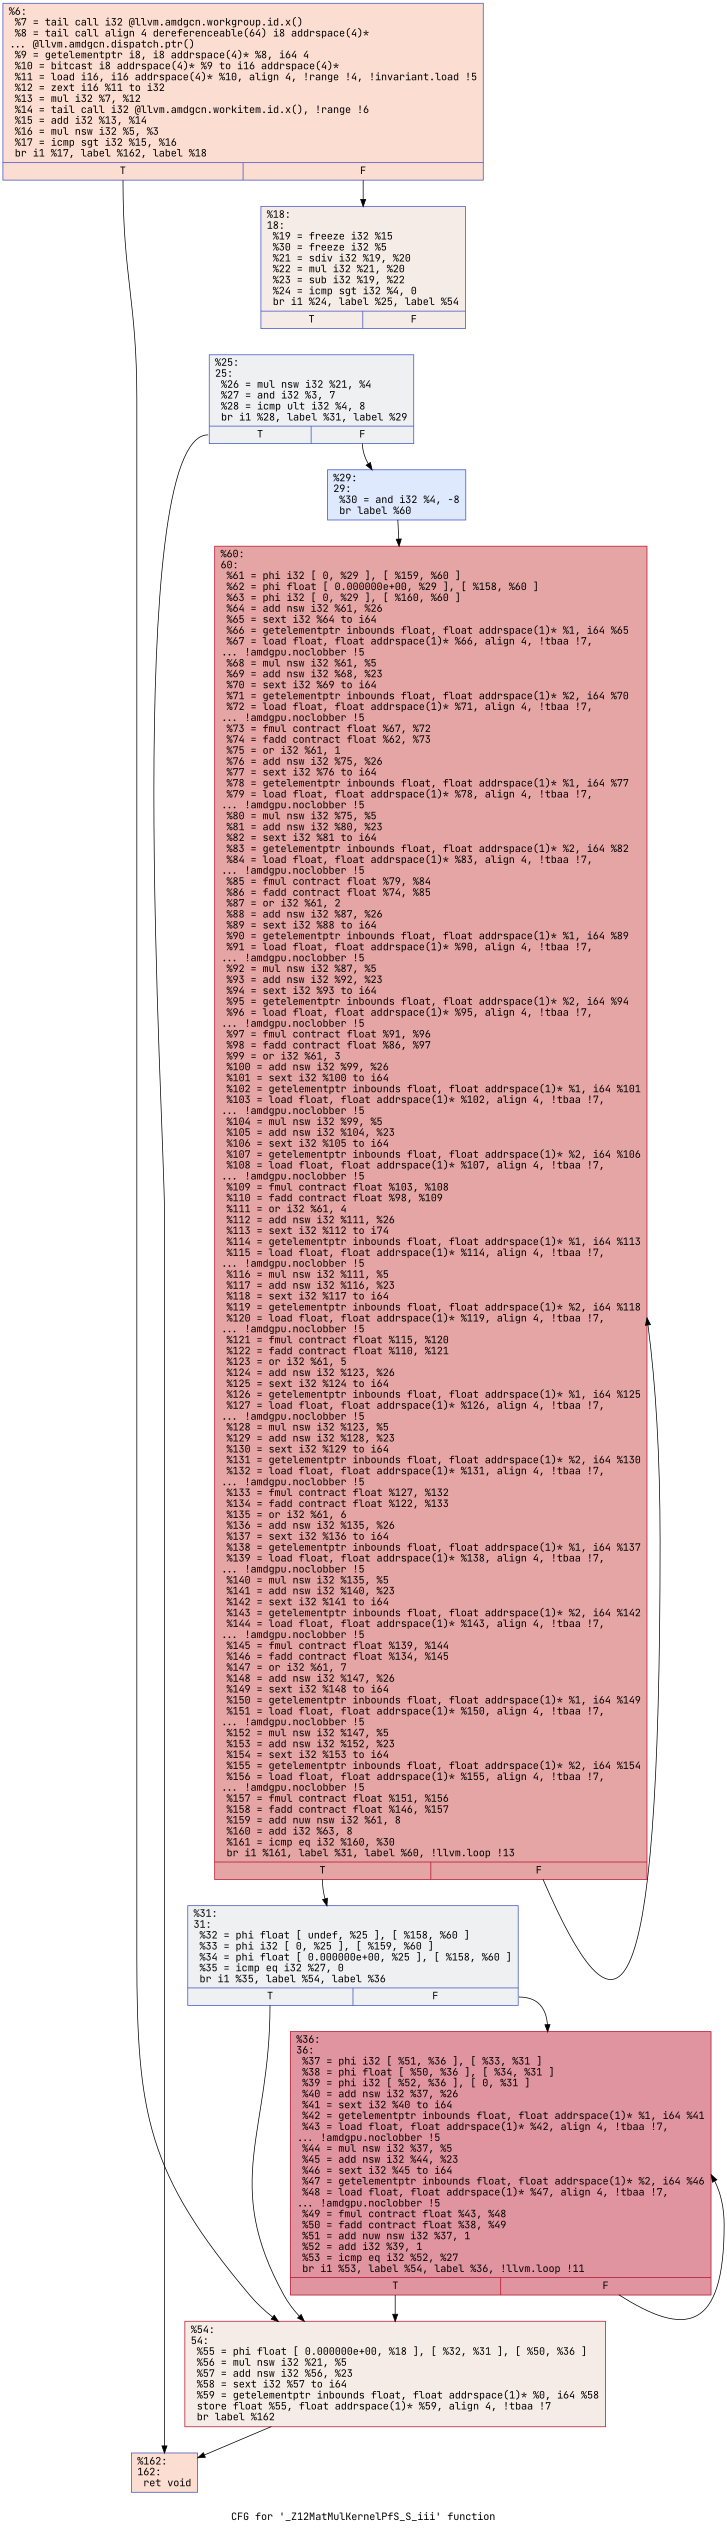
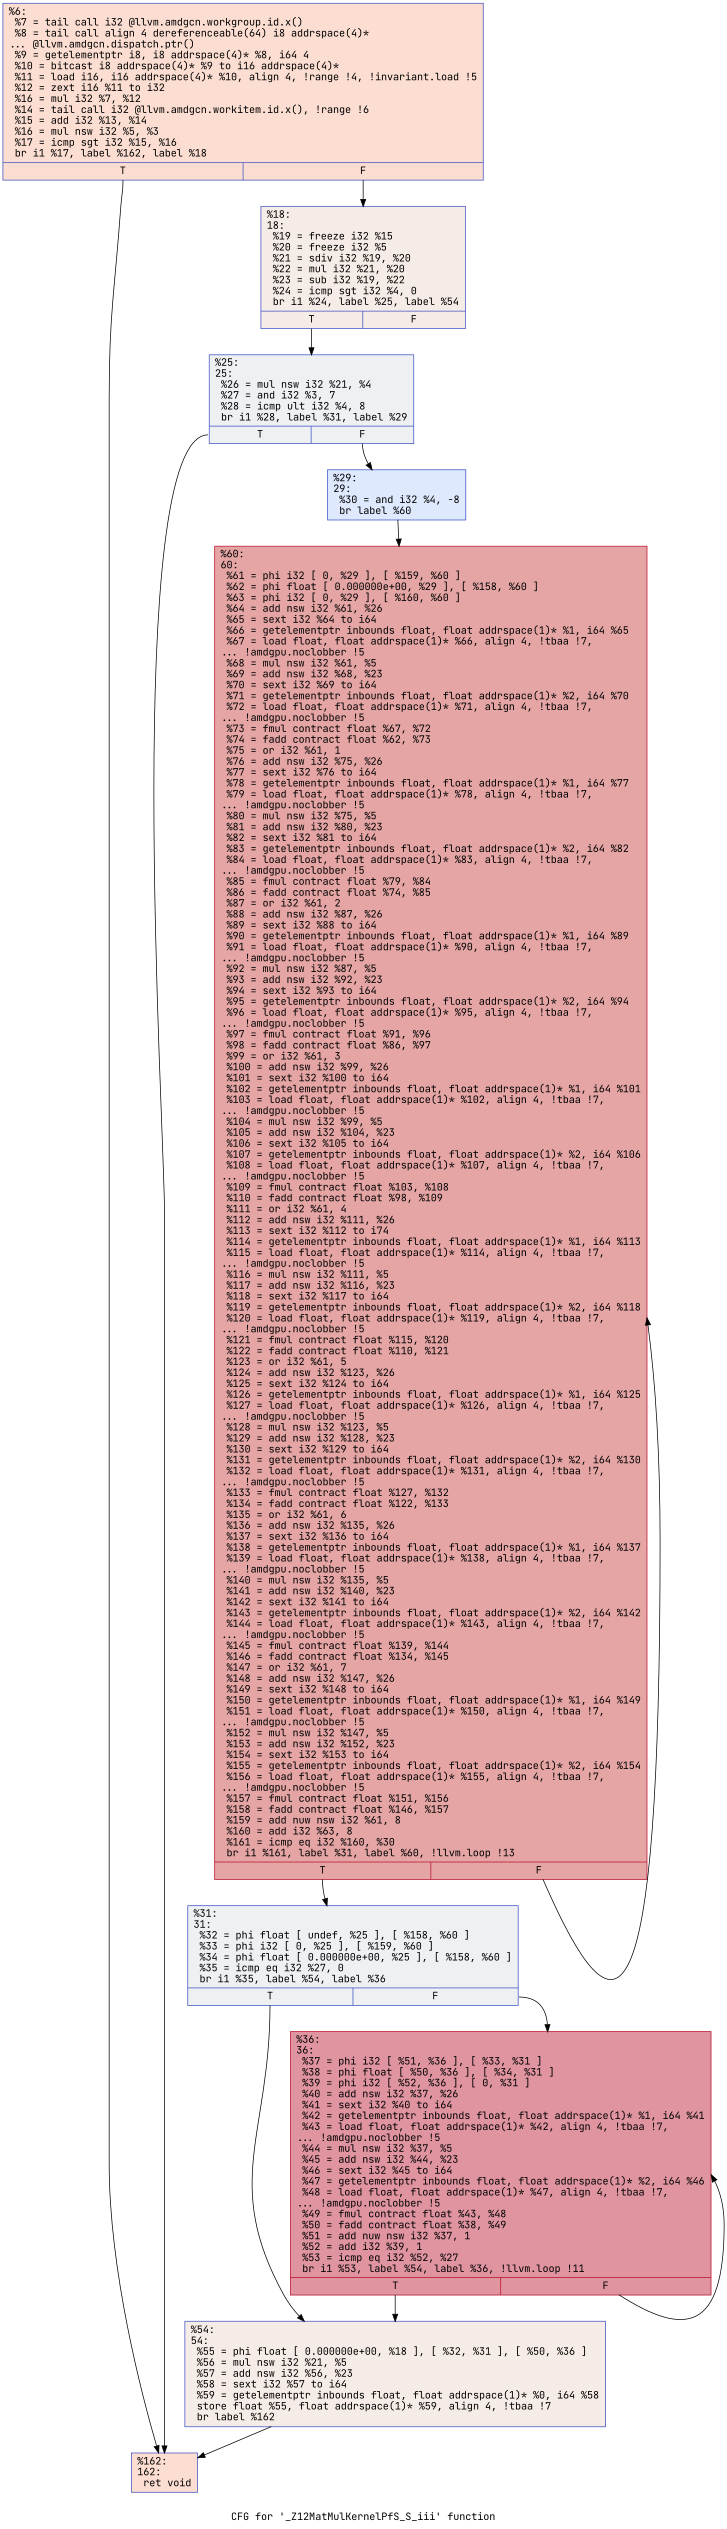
node "%6:": text "%13 = mul i32 %7, %12" -> "%16 = mul i32 %7, %12"
node "%18:": text "%30 = freeze i32 %5" -> "%20 = freeze i32 %5"
edge "%18:" -> "%25:": added
edge "%6:" -> "%54:": now "%6:" -> "%162:"
node "%54:": color #b70d28ff -> #3d50c3ff
